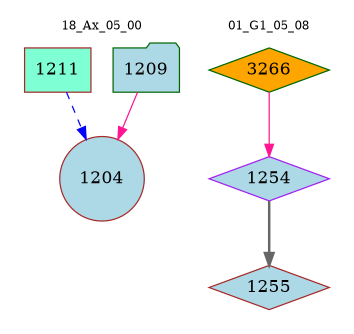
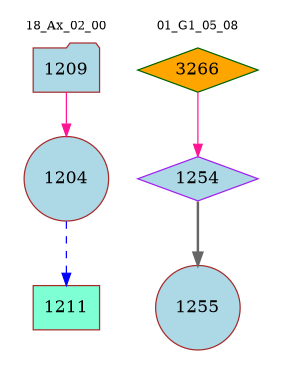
cluster "18_Ax_05_00": label "18_Ax_05_00" -> "18_Ax_02_00"
node "1209": color darkgreen -> brown
edge "1211" -> "1204": reversed
node "1255": shape diamond -> circle
